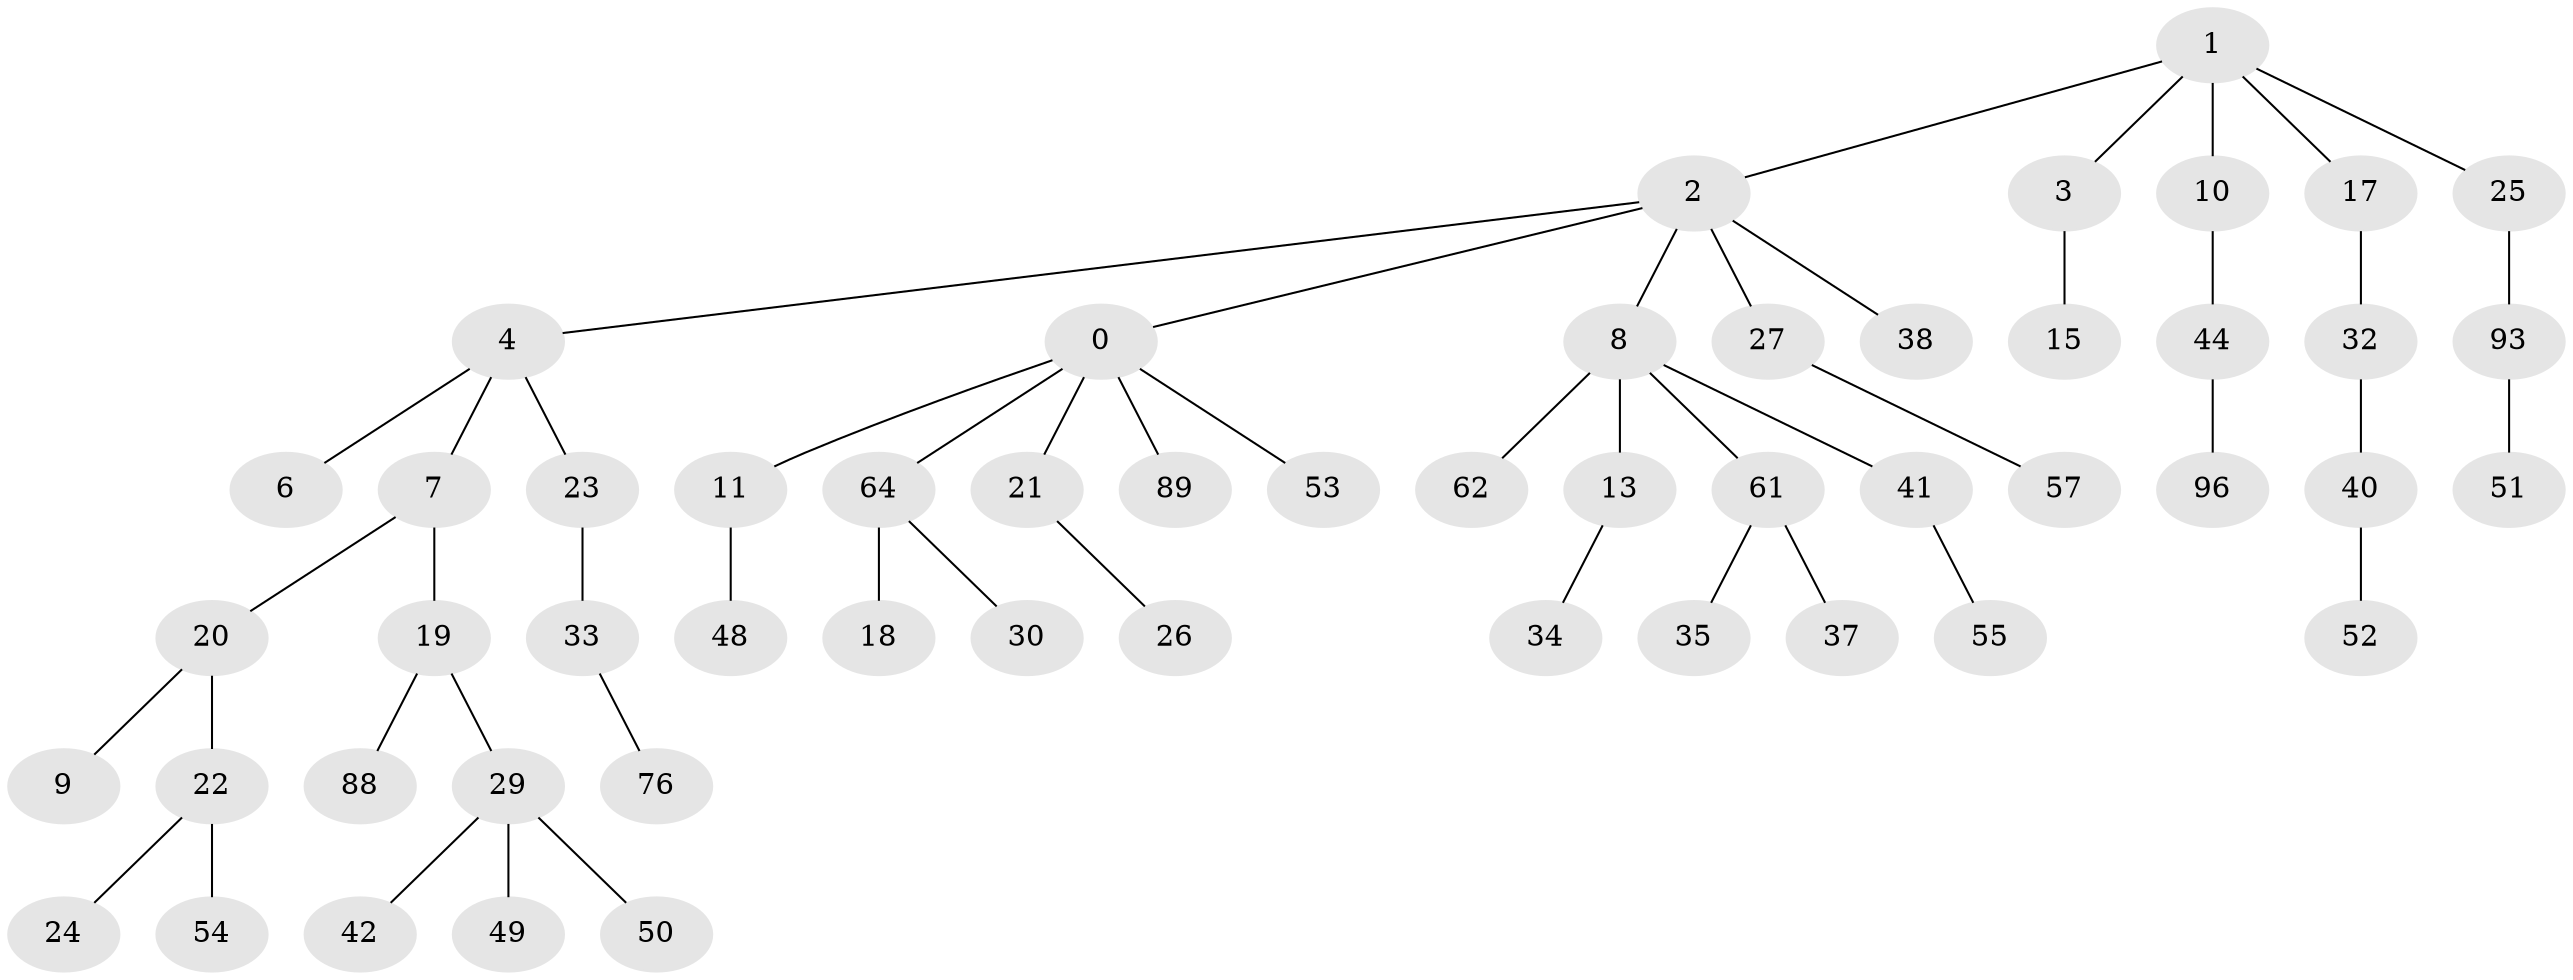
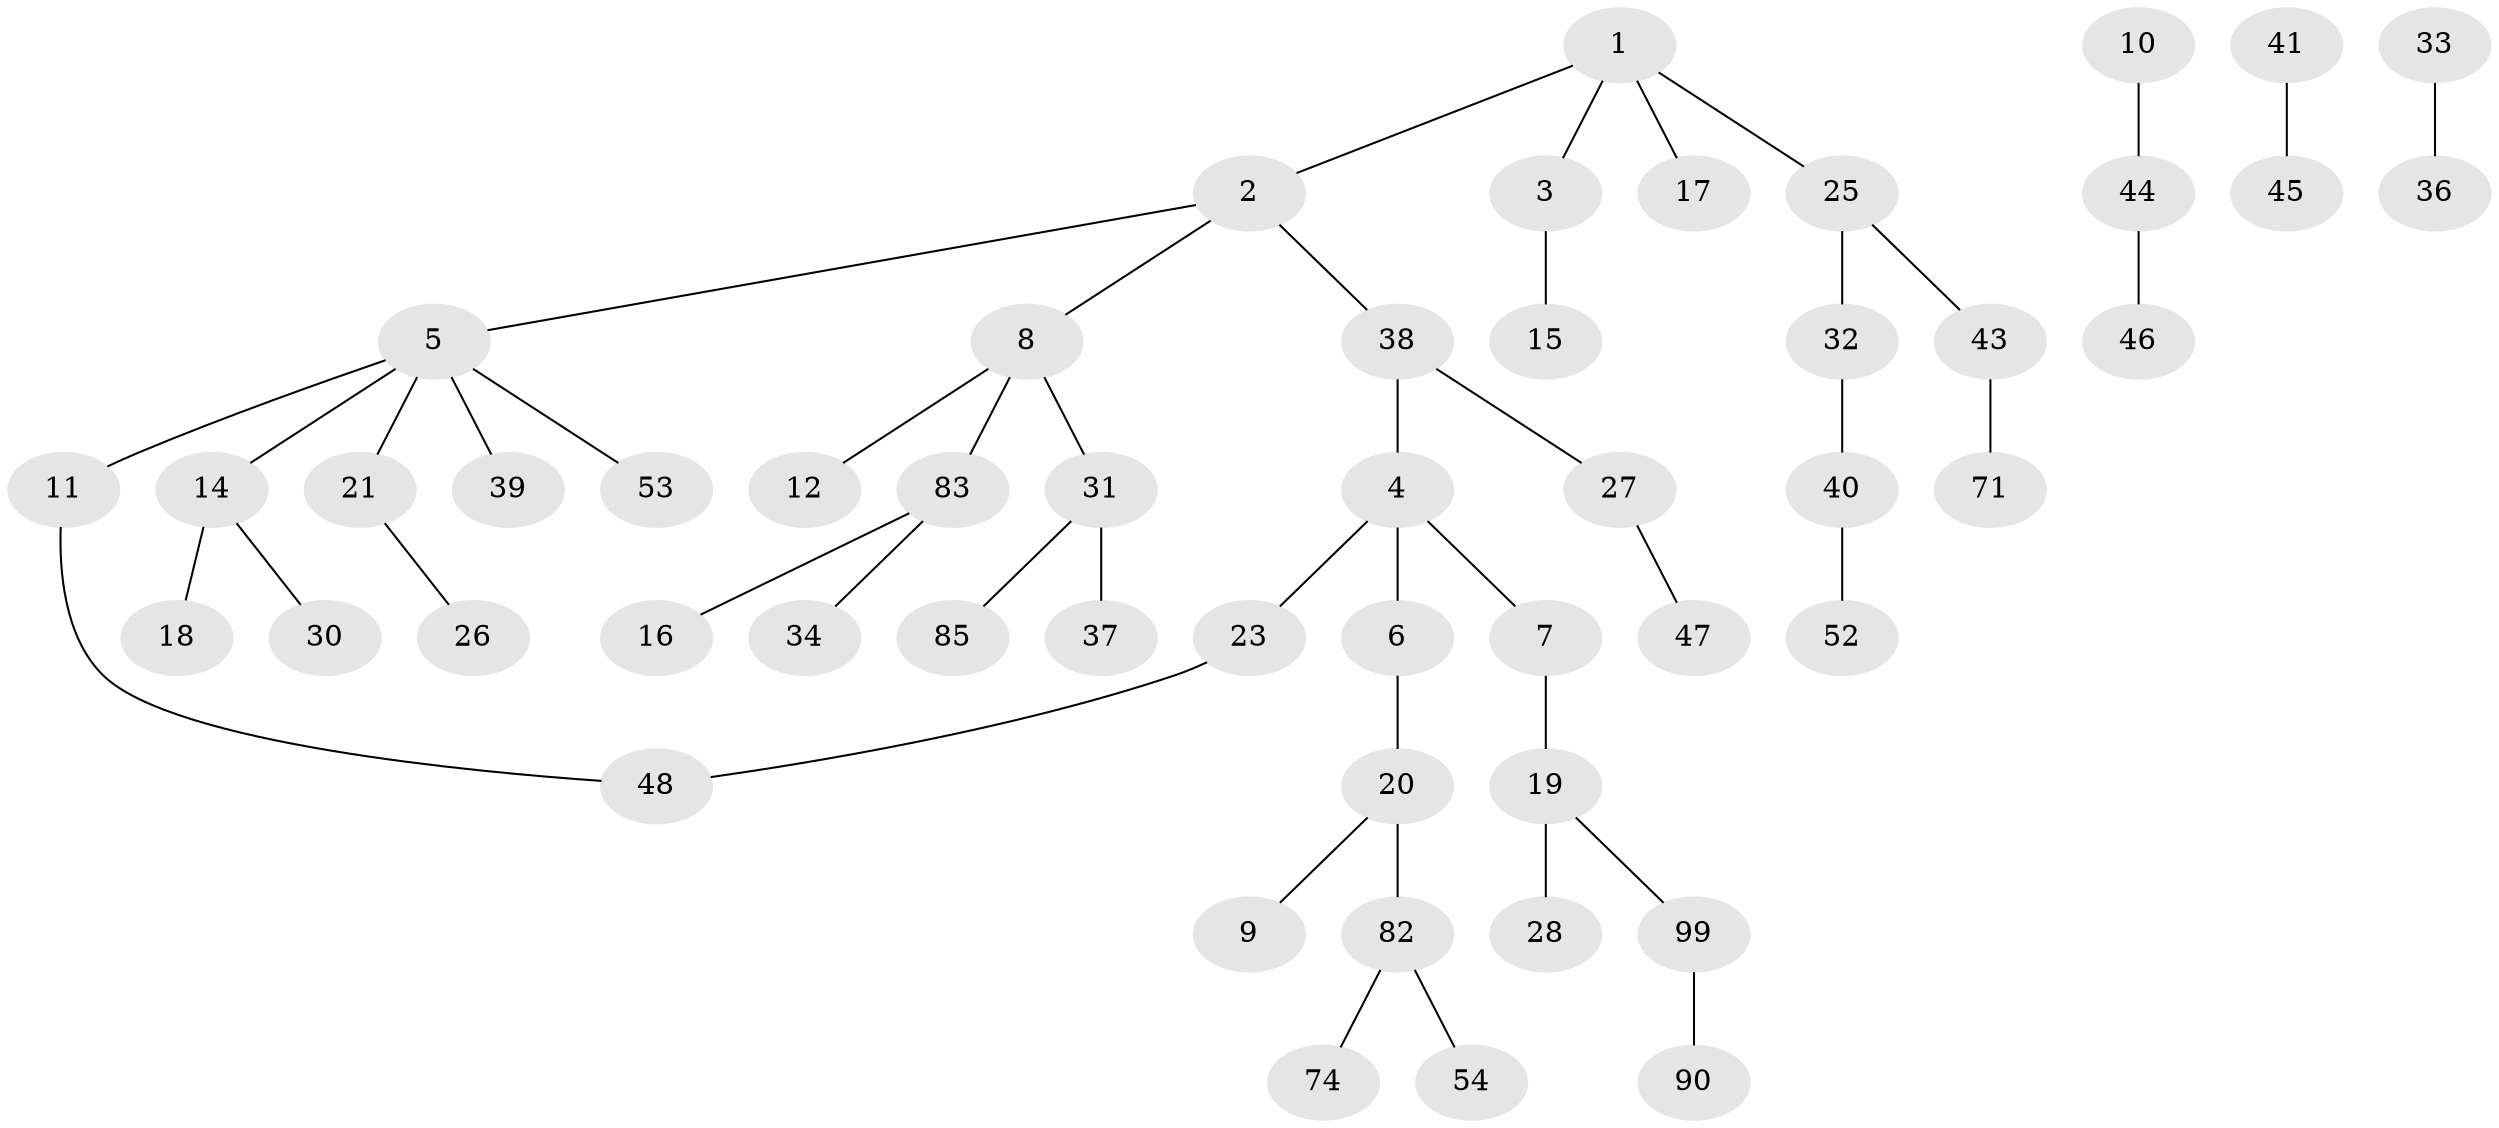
edge "1" -- "10": removed
edge "2" -- "4": now "38" -- "4"
edge "2" -- "27": now "38" -- "27"
edge "17" -- "32": now "25" -- "32"
node "0": label "0" -> "5"
node "93": label "93" -> "43"
edge "8" -- "41": removed
node "64": label "64" -> "14"
node "89": label "89" -> "39"
node "62": label "62" -> "12"
node "13": label "13" -> "83"
node "61": label "61" -> "31"
node "57": label "57" -> "47"
node "96": label "96" -> "46"
node "51": label "51" -> "71"
edge "7" -- "20": now "6" -- "20"
edge "23" -- "33": now "23" -- "48"
node "16": added
node "35": label "35" -> "85"
node "55": label "55" -> "45"
node "22": label "22" -> "82"
node "88": label "88" -> "28"
node "29": label "29" -> "99"
node "76": label "76" -> "36"
node "24": label "24" -> "74"
node "42": removed
node "49": removed
node "50": label "50" -> "90"
